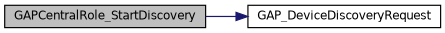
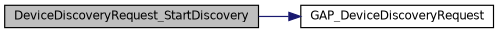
node "GAPCentralRole_StartDiscovery": label "GAPCentralRole_StartDiscovery" -> "DeviceDiscoveryRequest_StartDiscovery"
